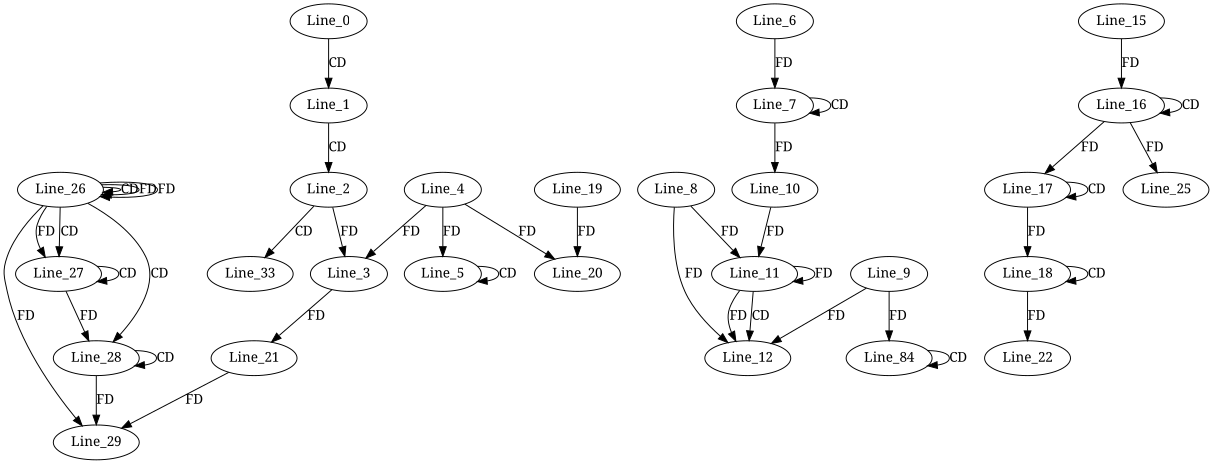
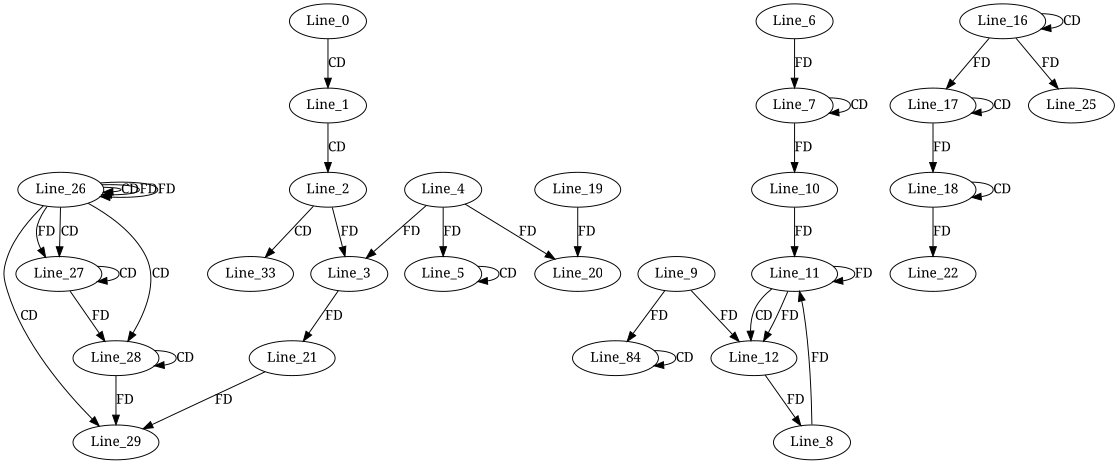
node "Line_15": removed
edge "Line_8" -> "Line_12": reversed
edge "Line_26" -> "Line_29": label "FD" -> "CD"
